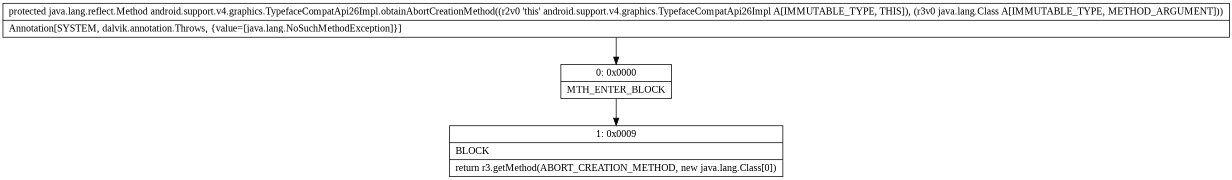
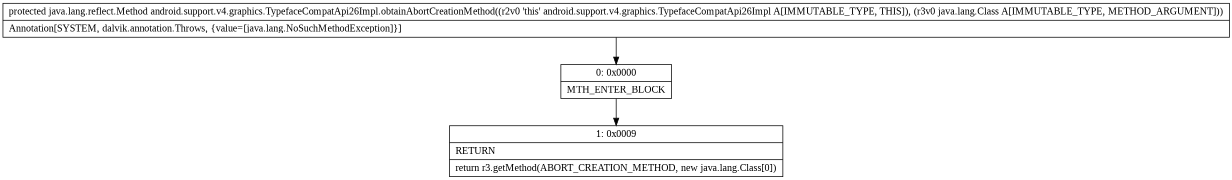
node "1: 0x0009": text "BLOCK" -> "RETURN"
